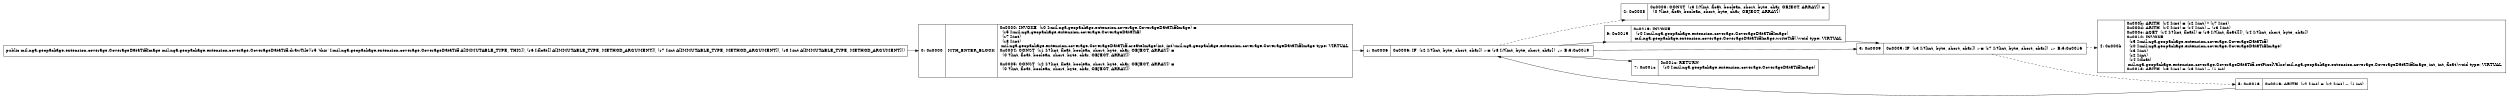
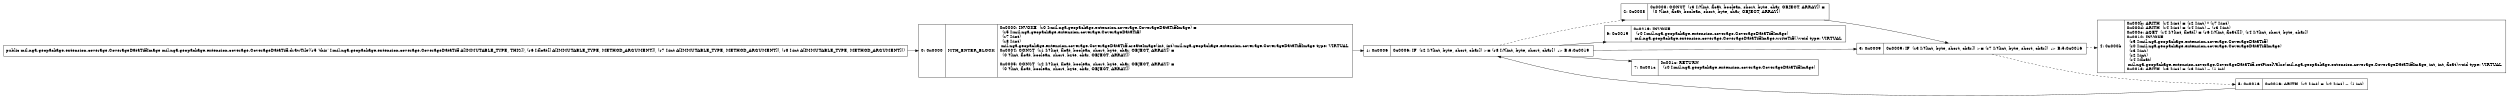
edge "6: 0x0019" -> "3: 0x0009": now "2: 0x0008" -> "3: 0x0009"
